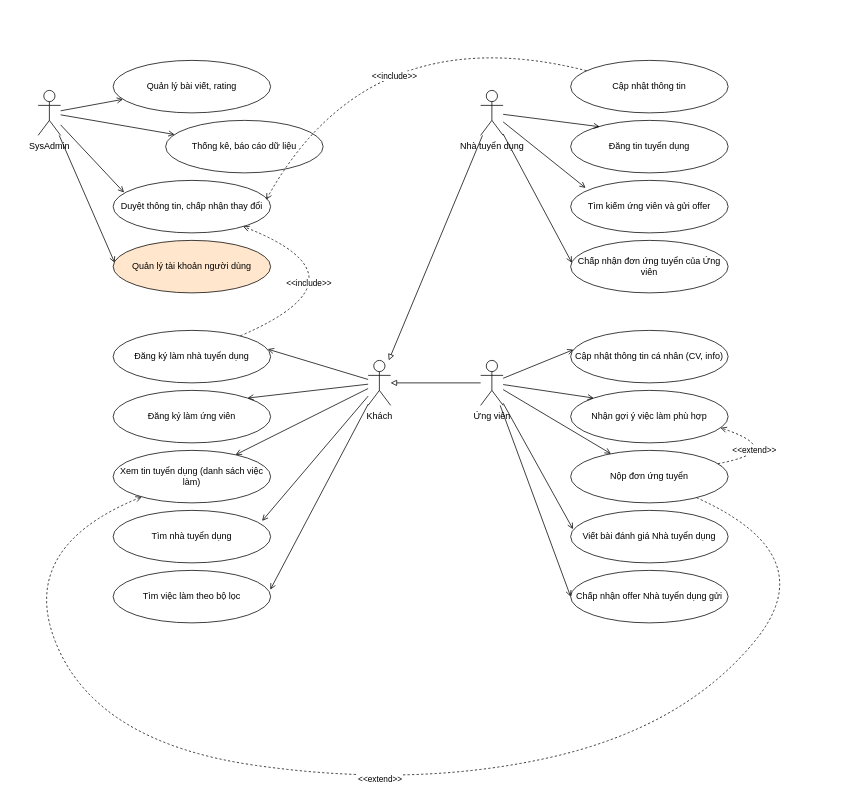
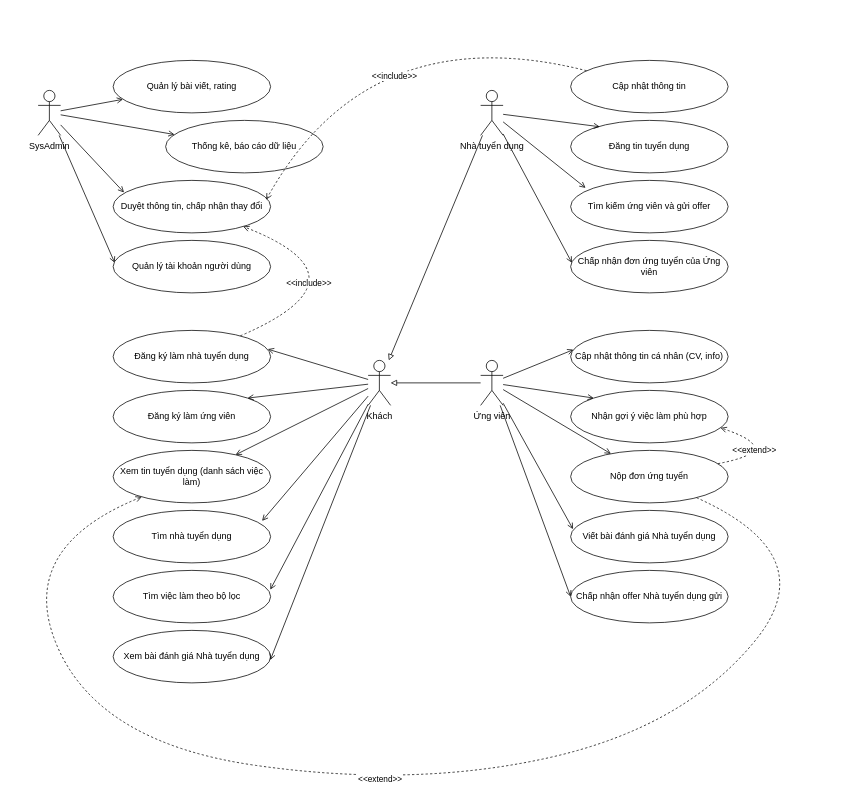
node "Quản lý tài khoản người dùng": fillcolor #ffe6cc -> #ffffff
edge "Khách" -> "Xem bài đánh giá Nhà tuyển dụng": added
node "Xem bài đánh giá Nhà tuyển dụng": added
